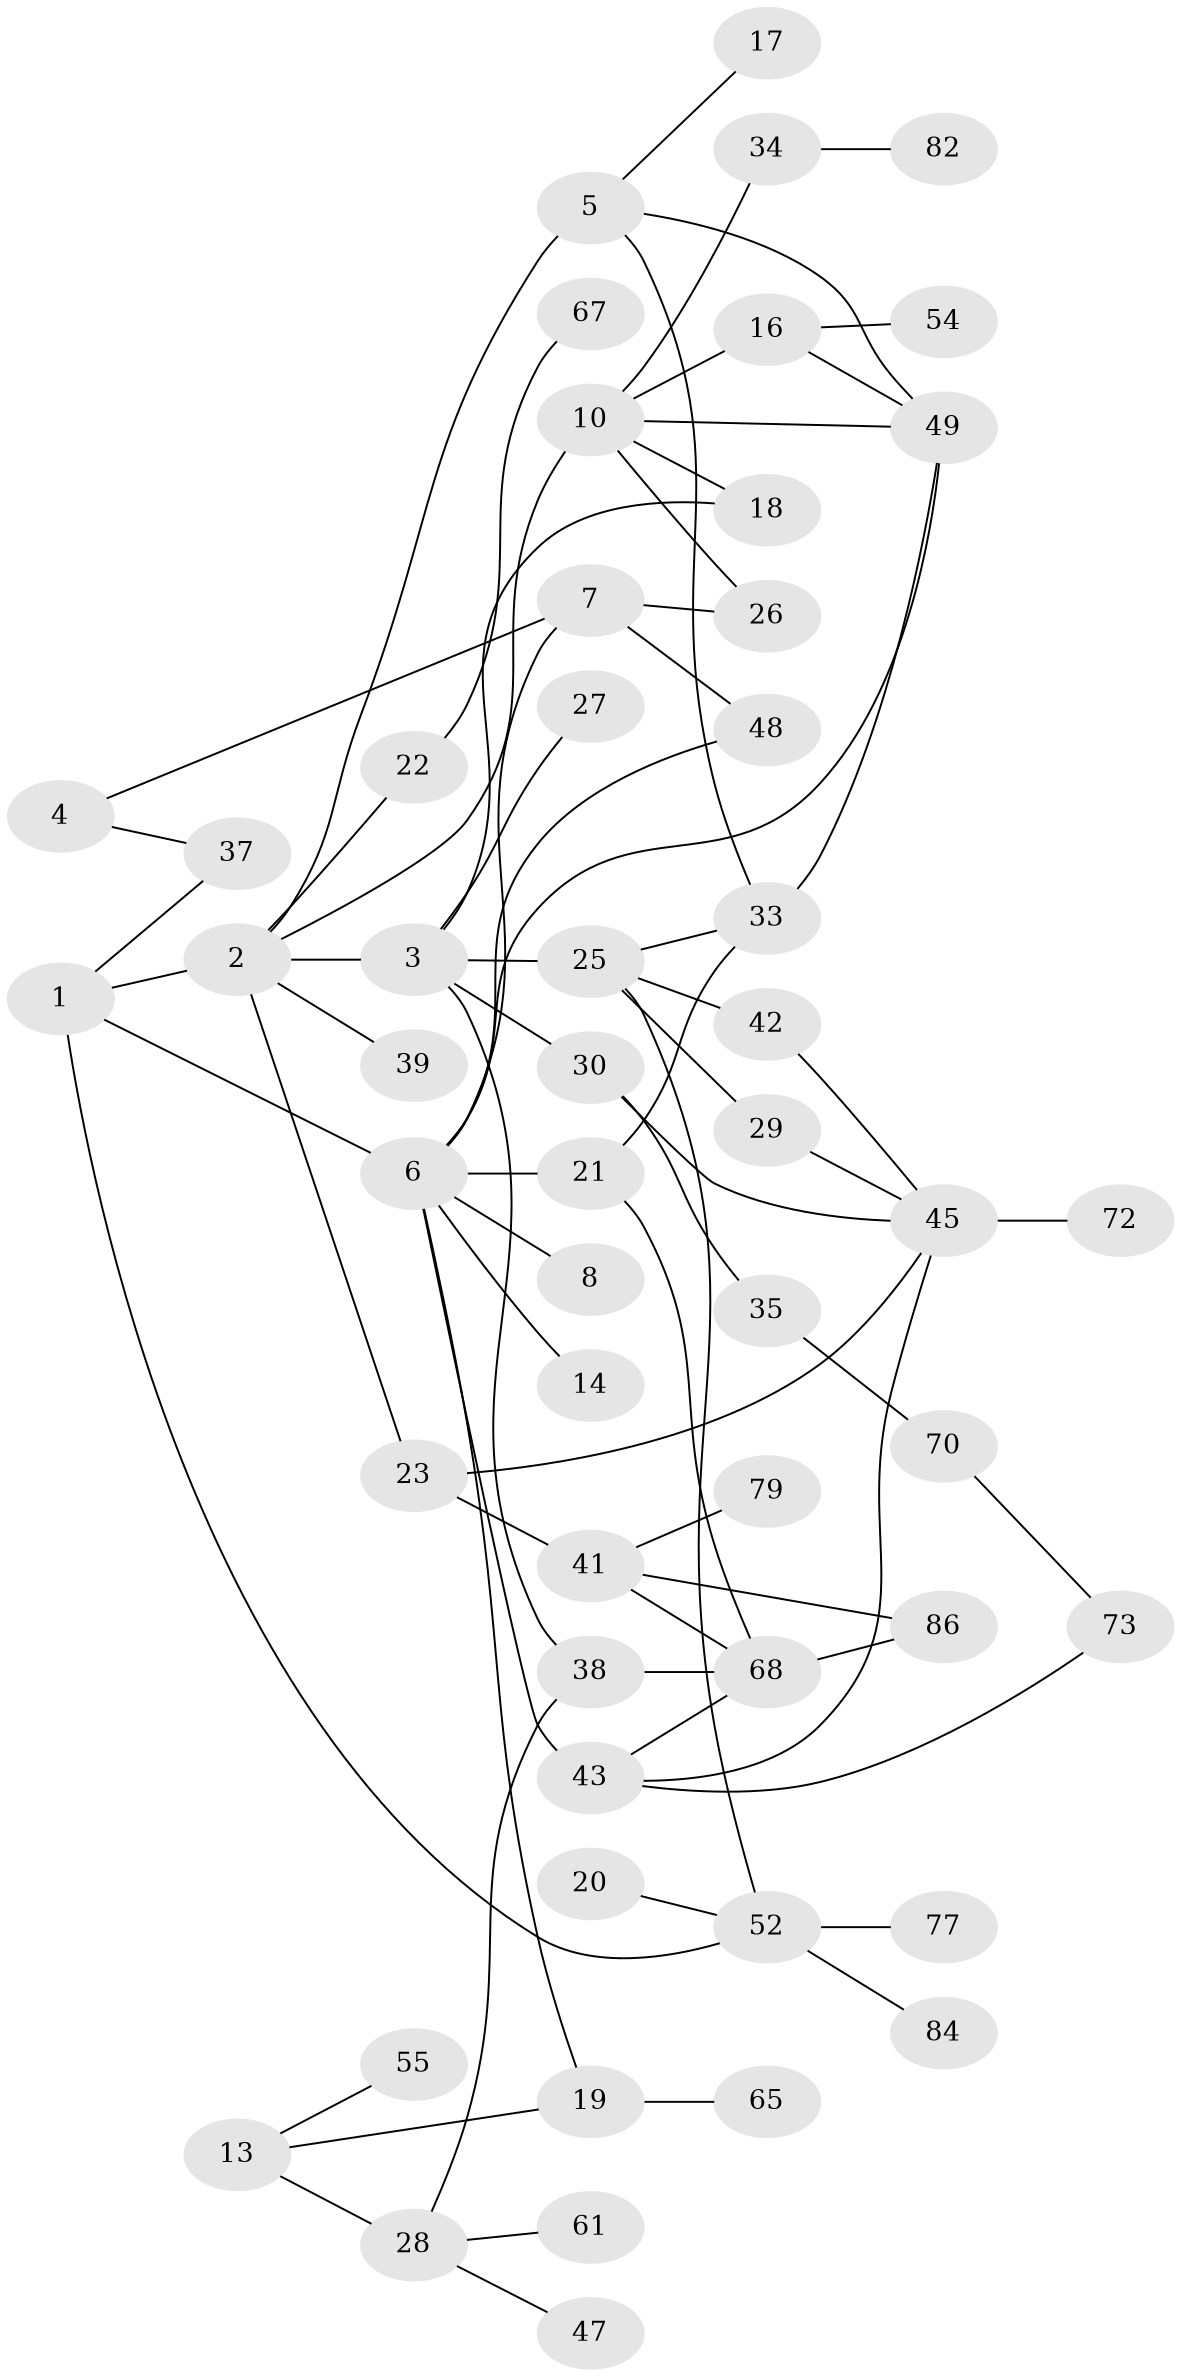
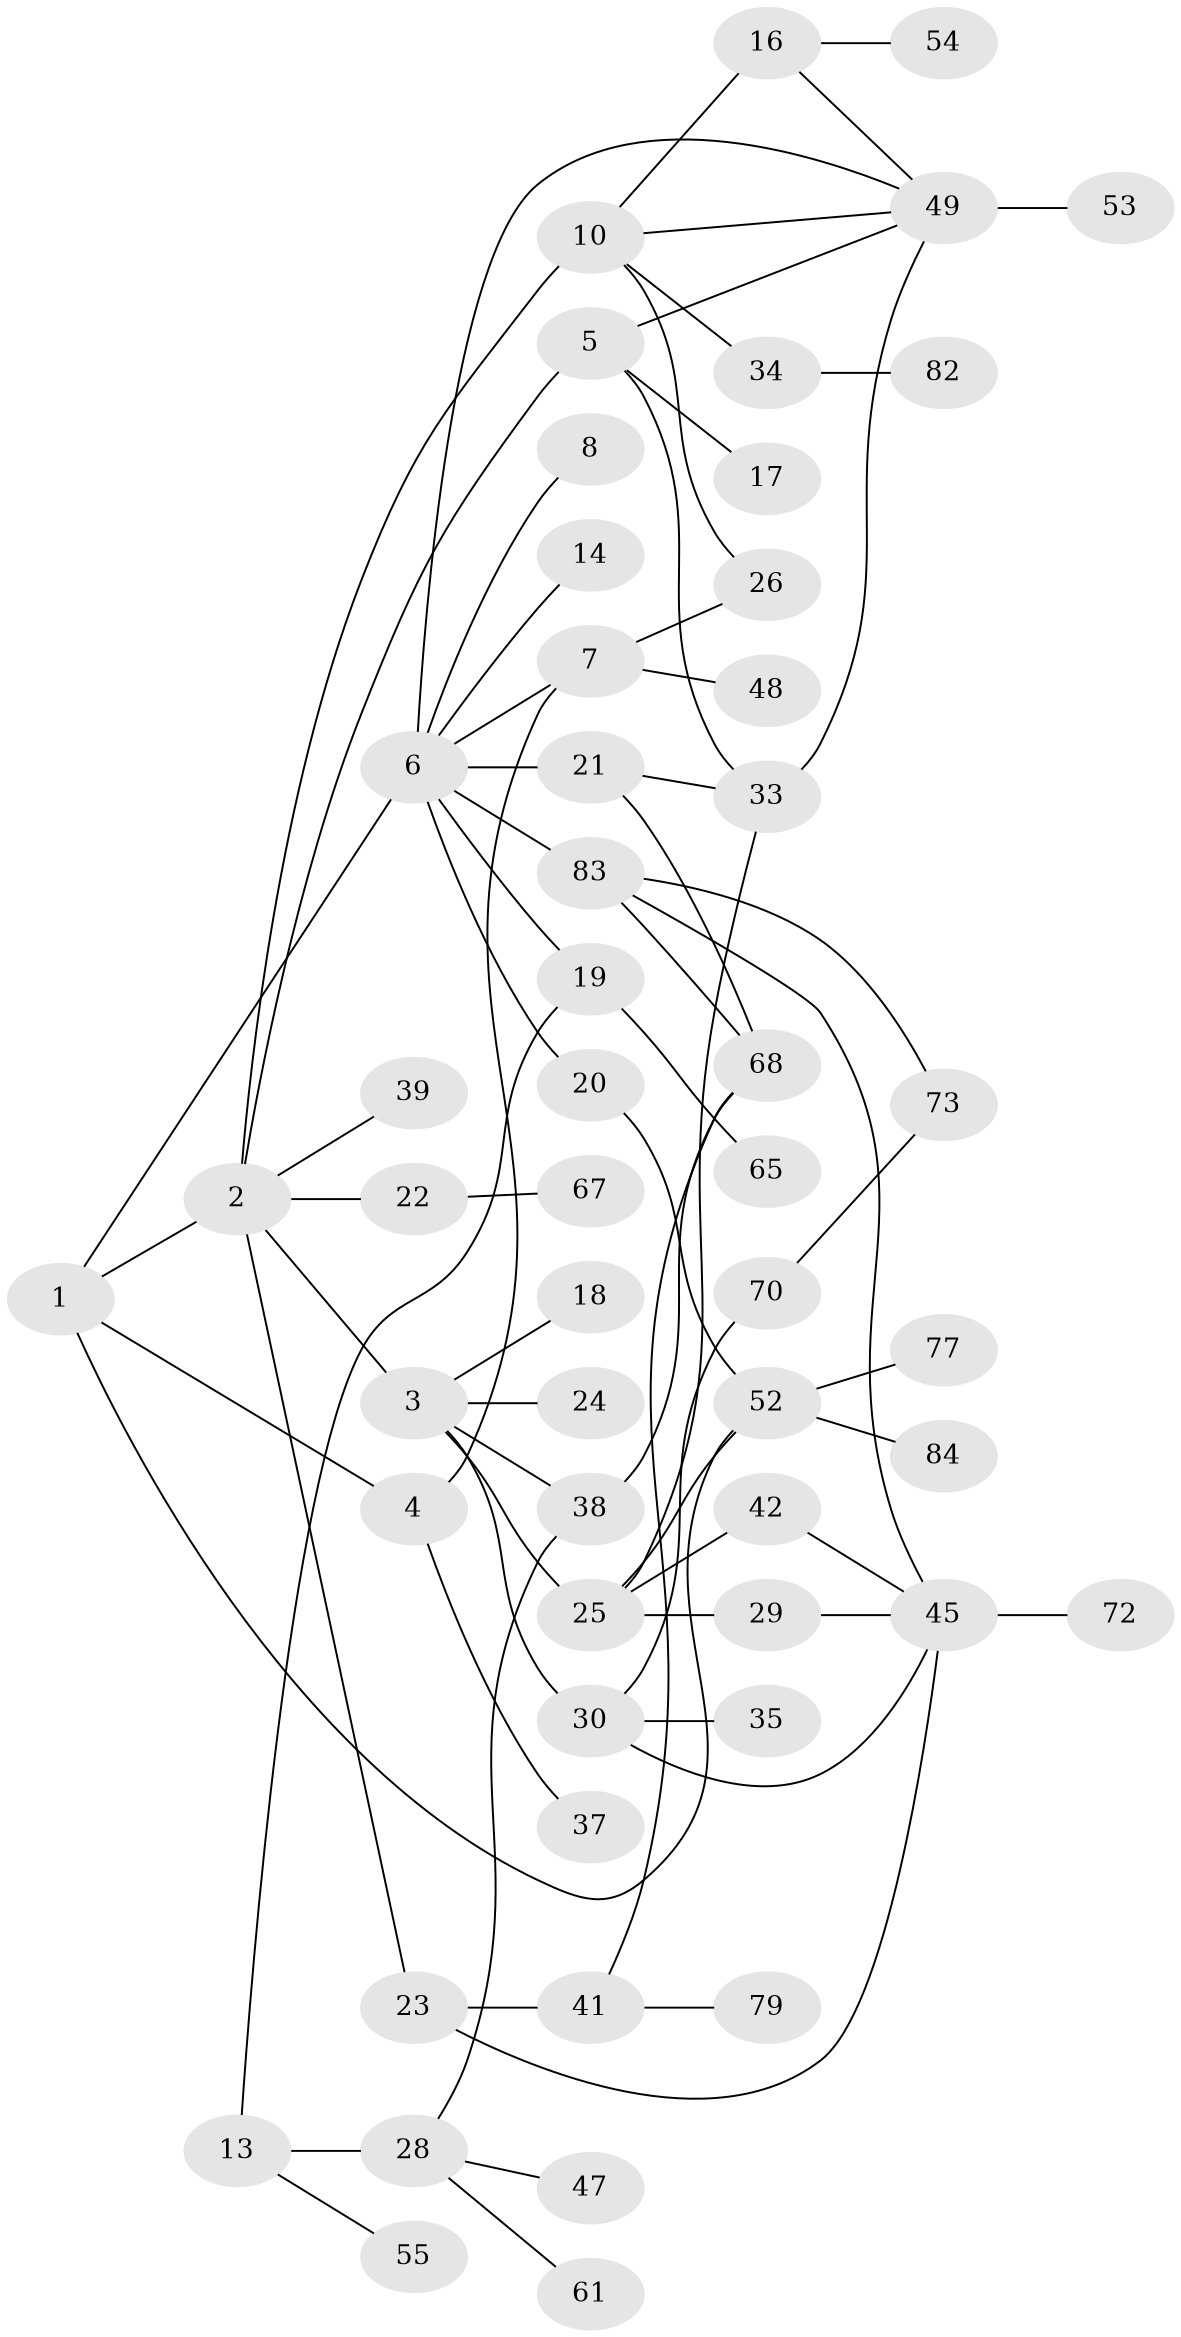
node "53": added
edge "10" -- "18": removed
node "27": label "27" -> "24"
edge "48" -- "6": now "20" -- "6"
edge "37" -- "1": now "4" -- "1"
edge "35" -- "70": now "30" -- "70"
node "86": removed
node "43": label "43" -> "83"
